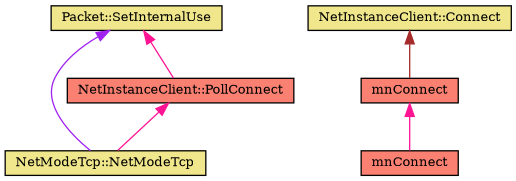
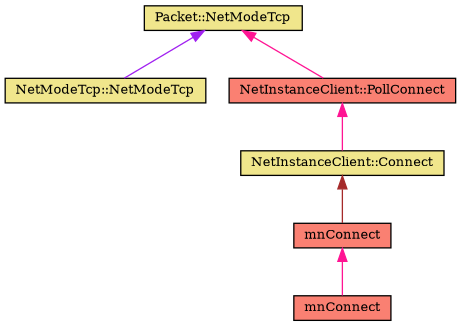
node "Packet::SetInternalUse": label "Packet::SetInternalUse" -> "Packet::NetModeTcp"
edge "NetModeTcp::NetModeTcp" -> "NetInstanceClient::PollConnect": now "NetInstanceClient::Connect" -> "NetInstanceClient::PollConnect"
